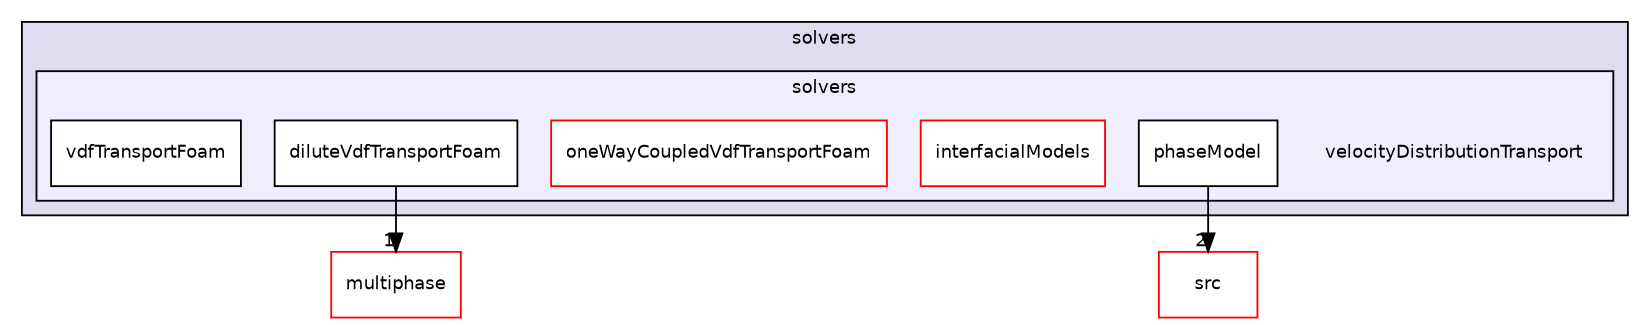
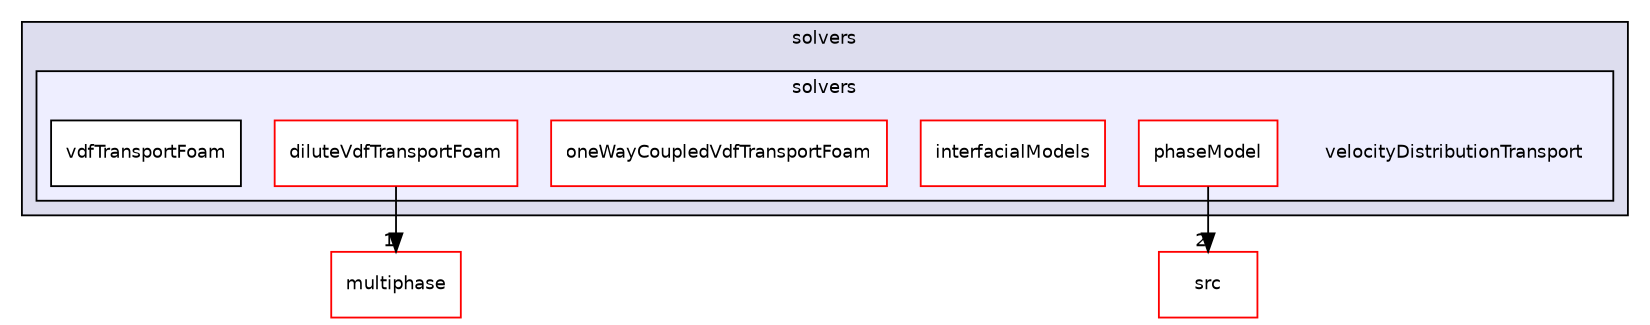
node "diluteVdfTransportFoam": color black -> red
node "phaseModel": color black -> red
